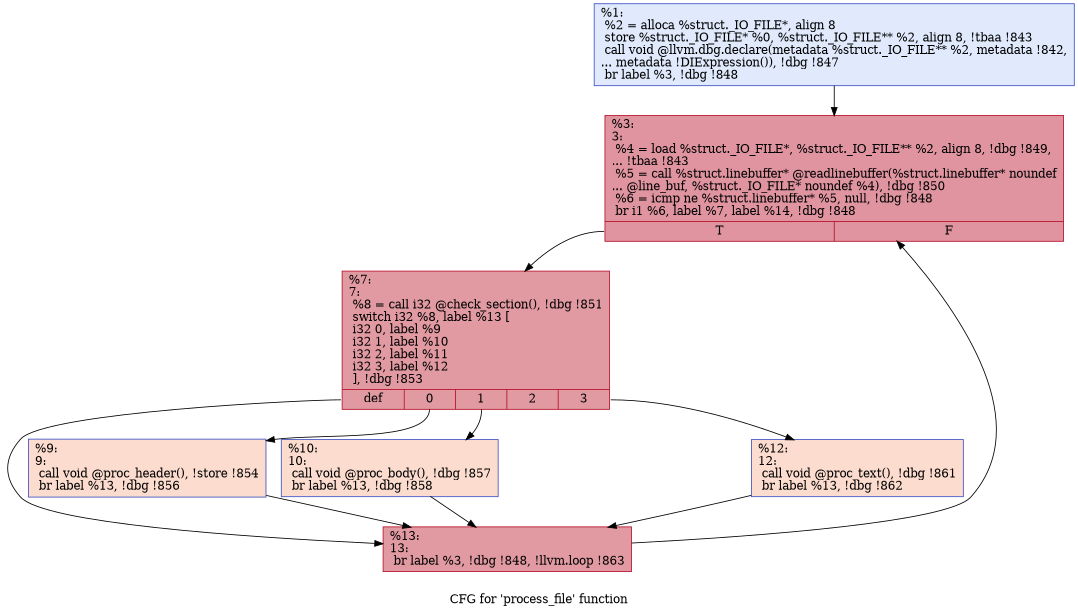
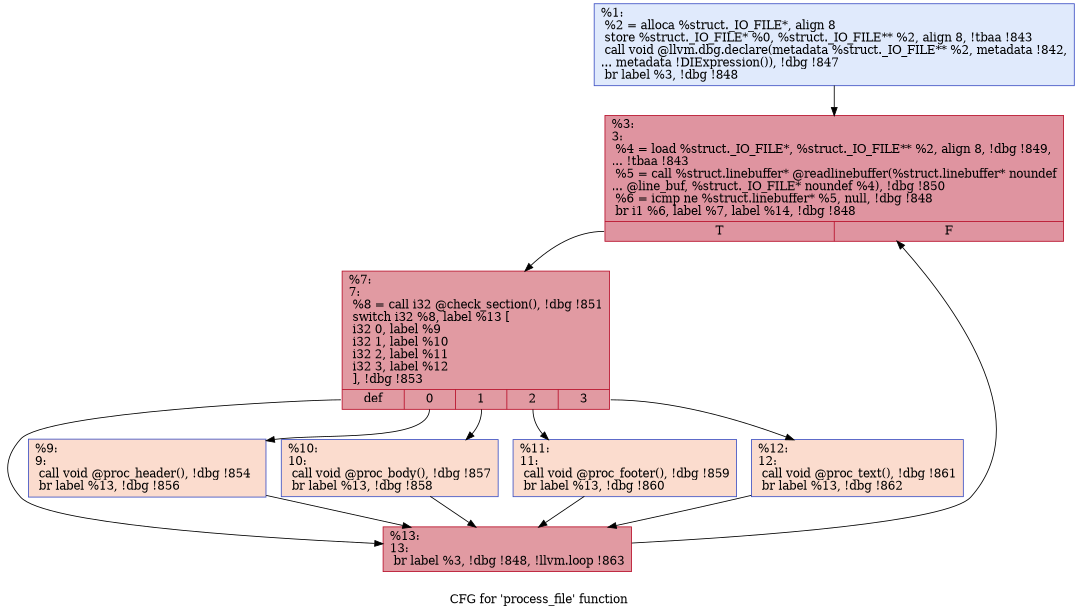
node "%11:": added
node "%9:": text "call void @proc_header(), !store !854" -> "call void @proc_header(), !dbg !854"
